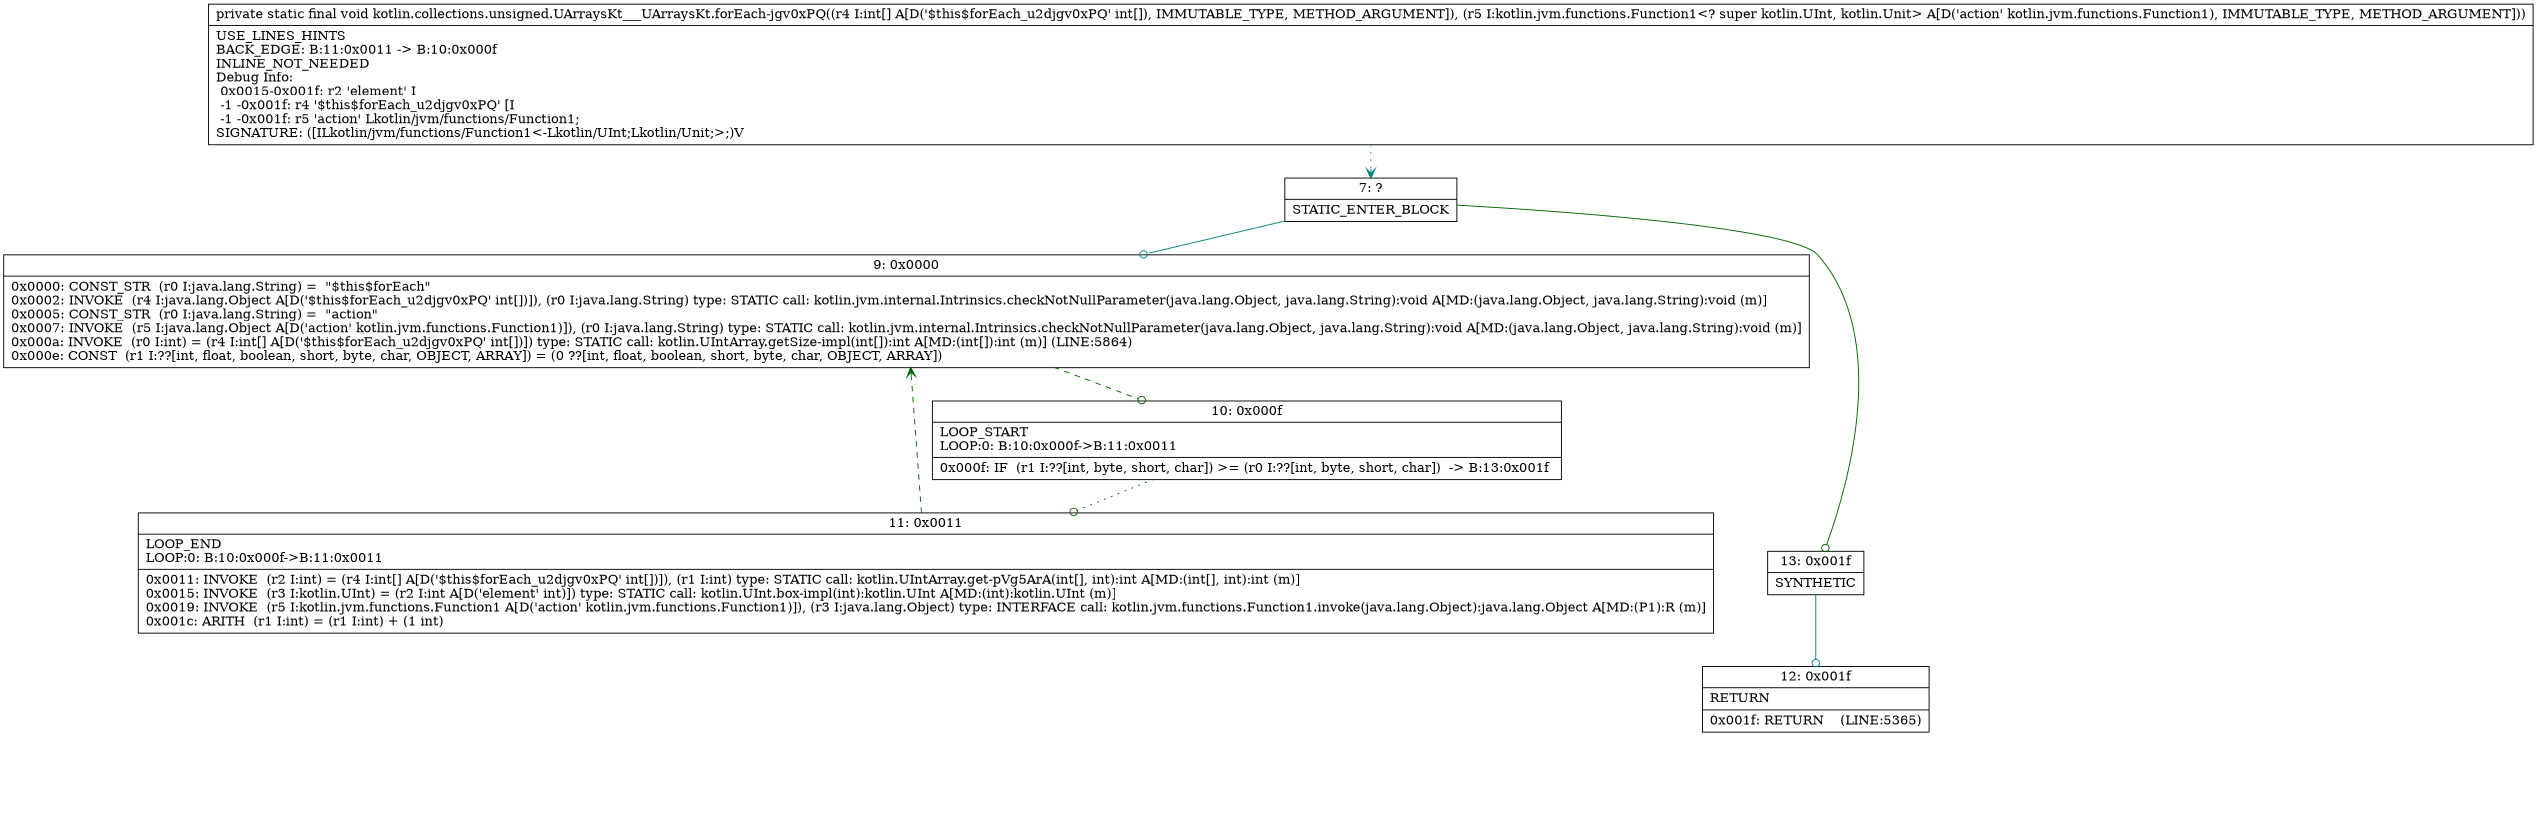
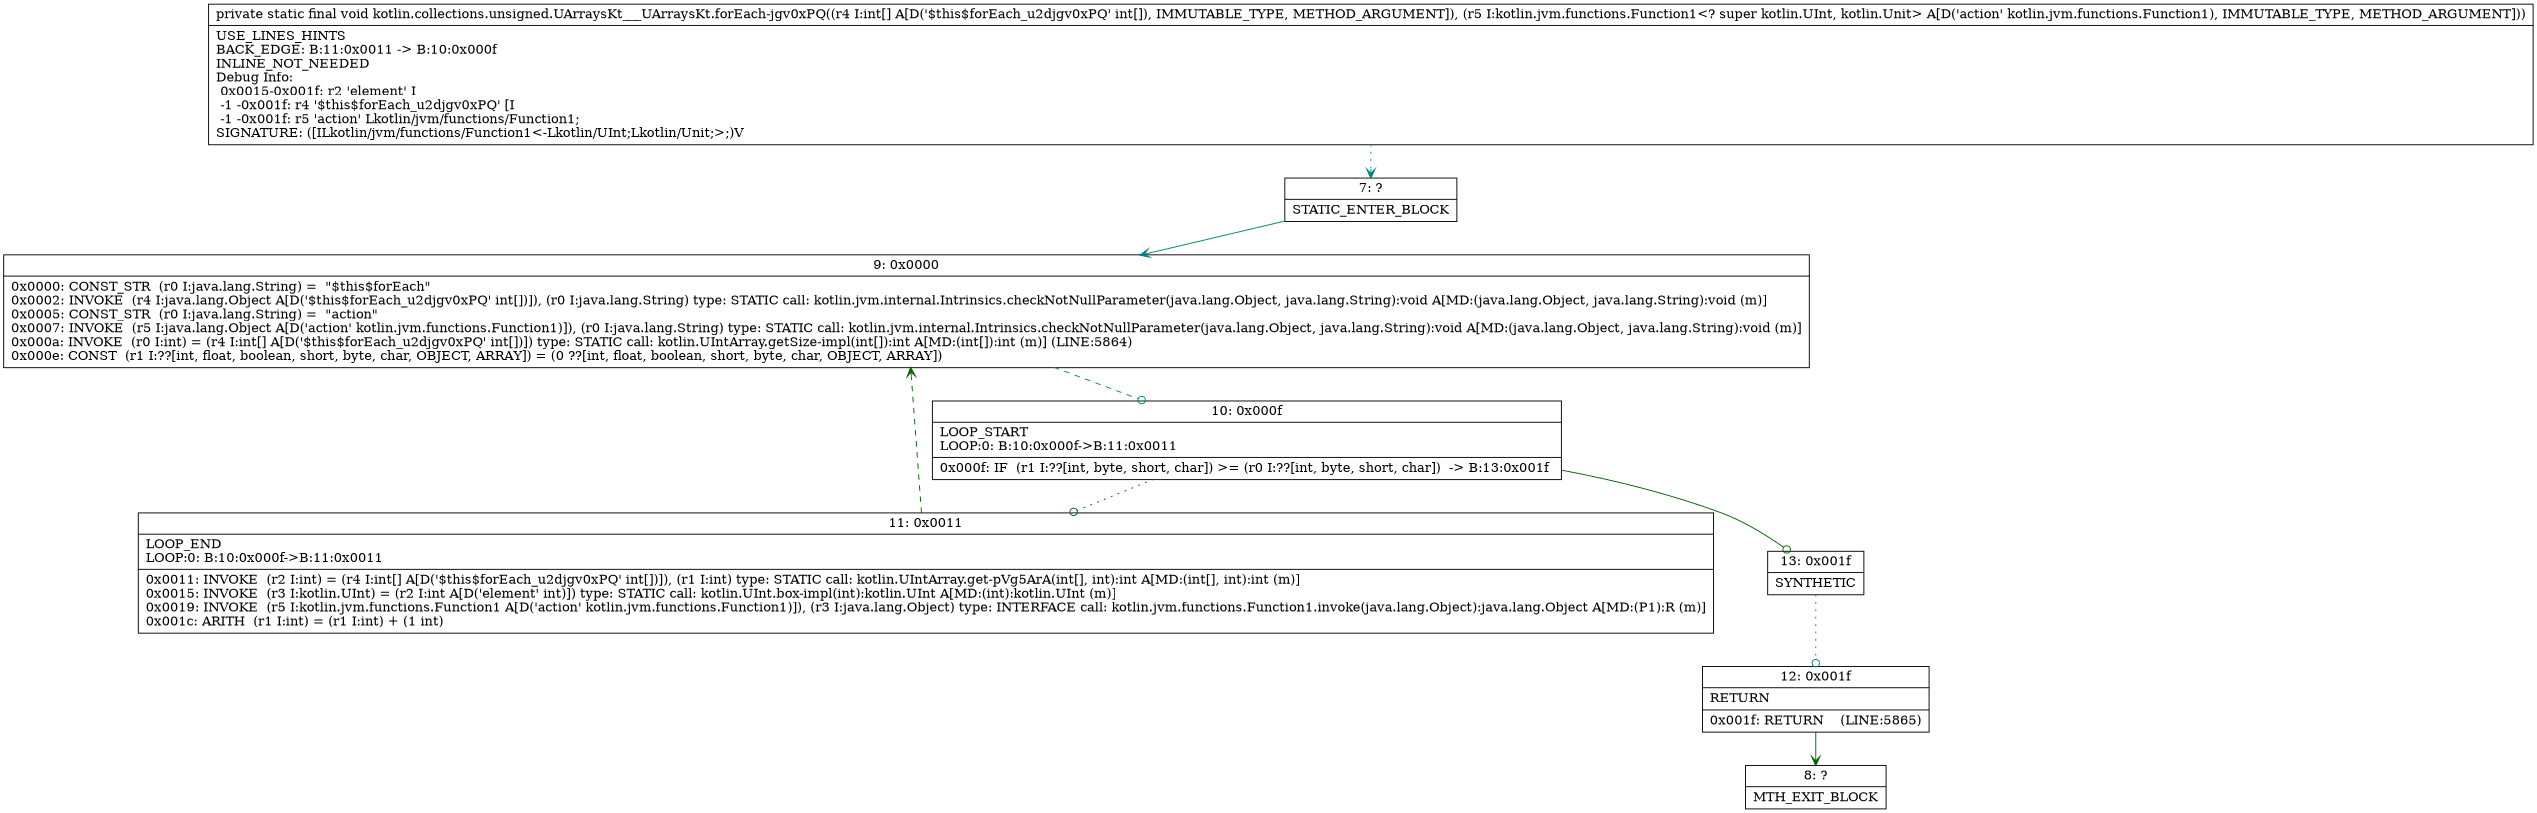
edge "7: ?" -> "9: 0x0000": arrowhead odot -> vee
edge "7: ?" -> "13: 0x001f": now "10: 0x000f" -> "13: 0x001f"
edge "9: 0x0000" -> "10: 0x000f": color darkgreen -> teal
edge "13: 0x001f" -> "12: 0x001f": style solid -> dotted
node "12: 0x001f": text "0x001f: RETURN    (LINE:5365)" -> "0x001f: RETURN    (LINE:5865)"
node "8: ?": added
